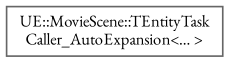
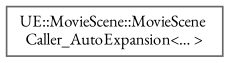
node "UE::MovieScene::TEntityTask Caller_AutoExpansion<... >": label "UE::MovieScene::TEntityTask Caller_AutoExpansion<... >" -> "UE::MovieScene::MovieScene Caller_AutoExpansion<... >"
